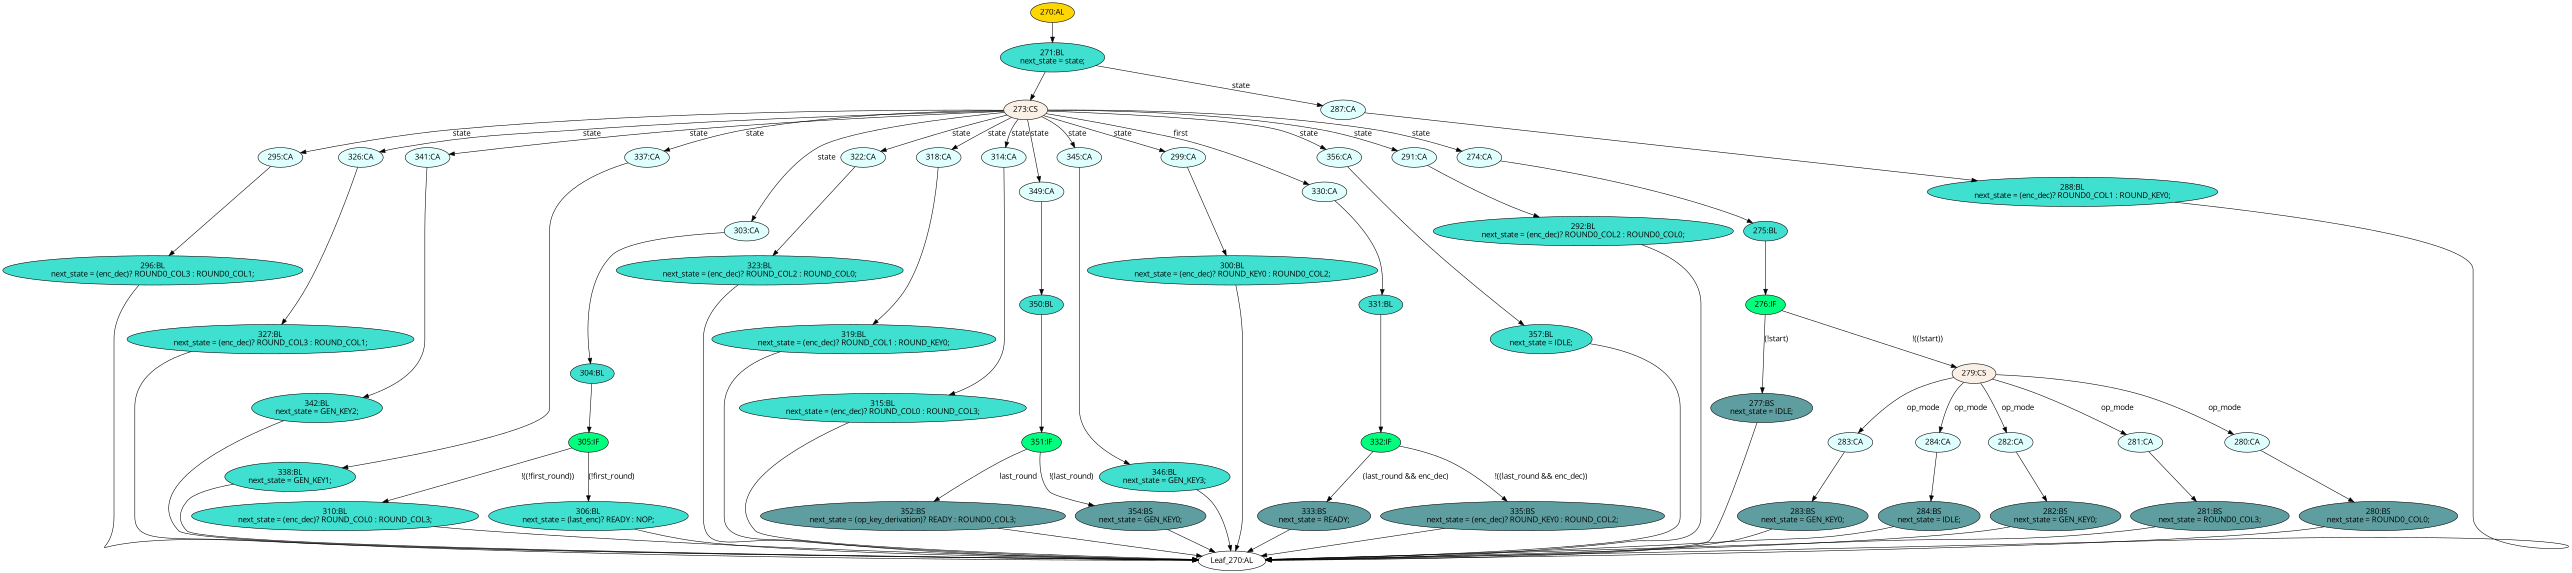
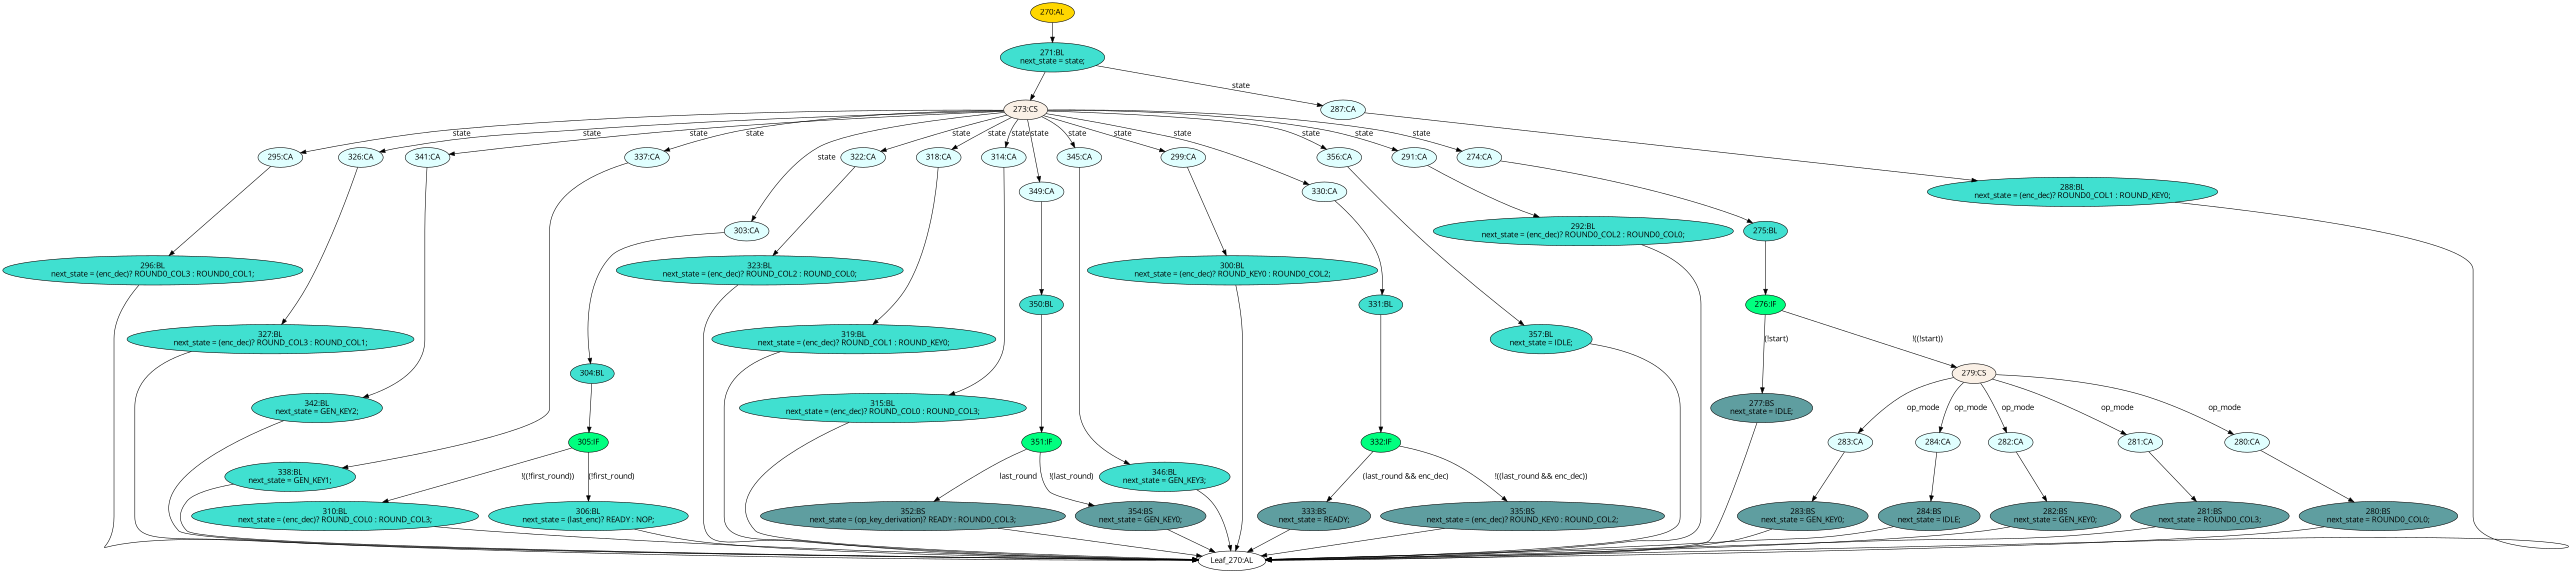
edge "273:CS" -> "330:CA": label "first" -> "state"
